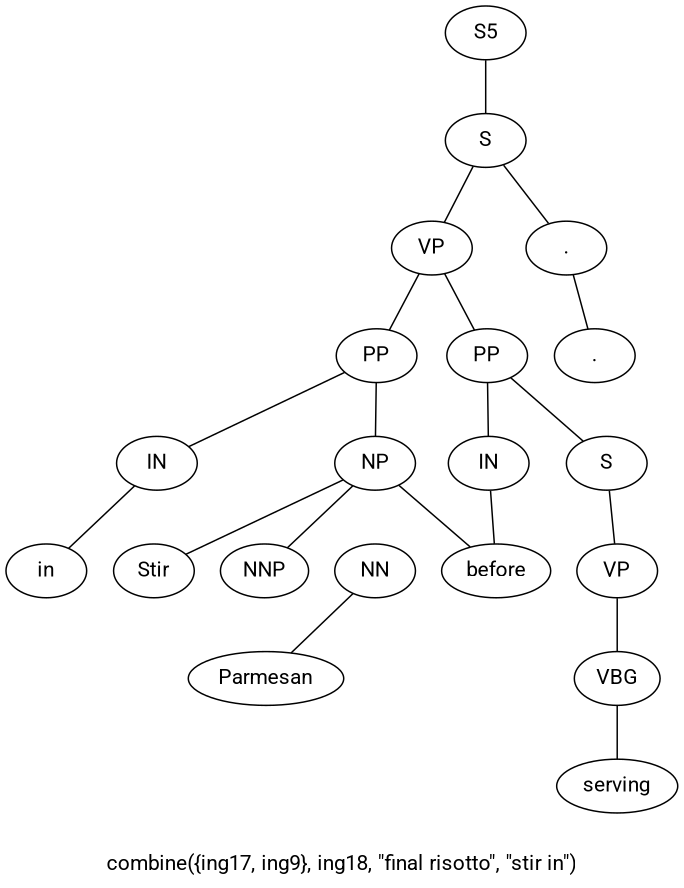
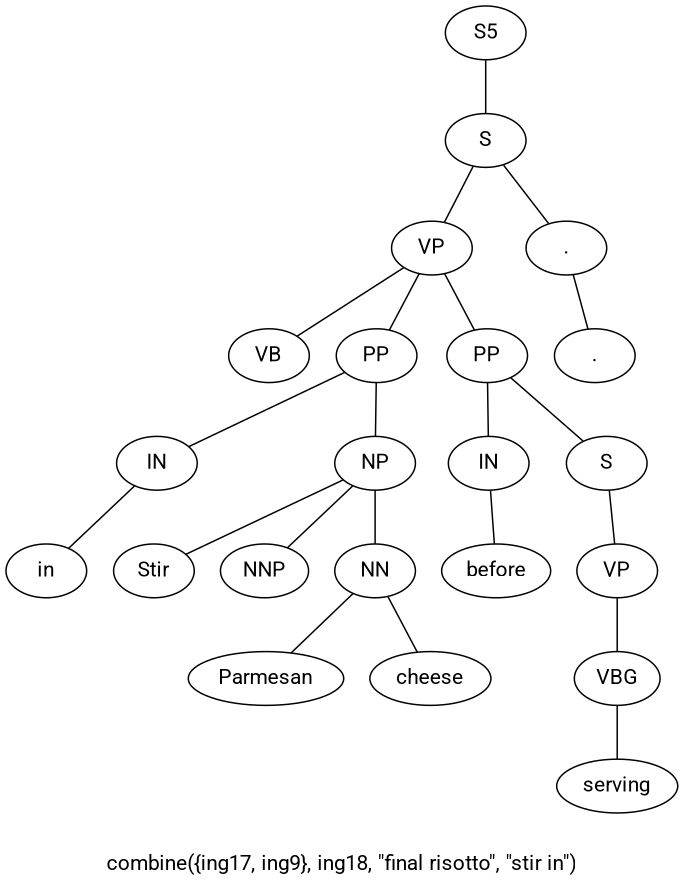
node "VB": added
edge "NP" -- "before": now "NP" -- "NN"
node "cheese": added
